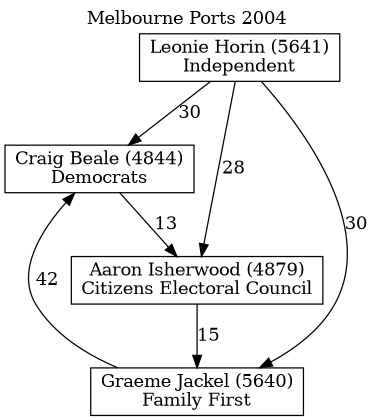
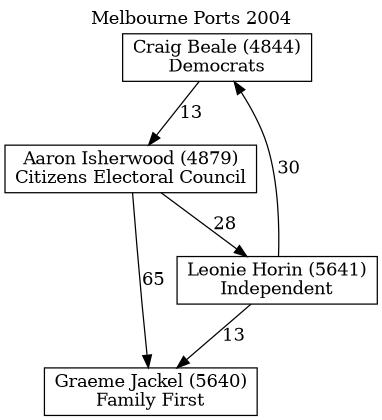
edge "Leonie Horin (5641) Independent" -> "Aaron Isherwood (4879) Citizens Electoral Council": reversed
edge "Leonie Horin (5641) Independent" -> "Graeme Jackel (5640) Family First": label "30" -> "13"
edge "Graeme Jackel (5640) Family First" -> "Craig Beale (4844) Democrats": removed, label "42"
edge "Aaron Isherwood (4879) Citizens Electoral Council" -> "Graeme Jackel (5640) Family First": label "15" -> "65"
